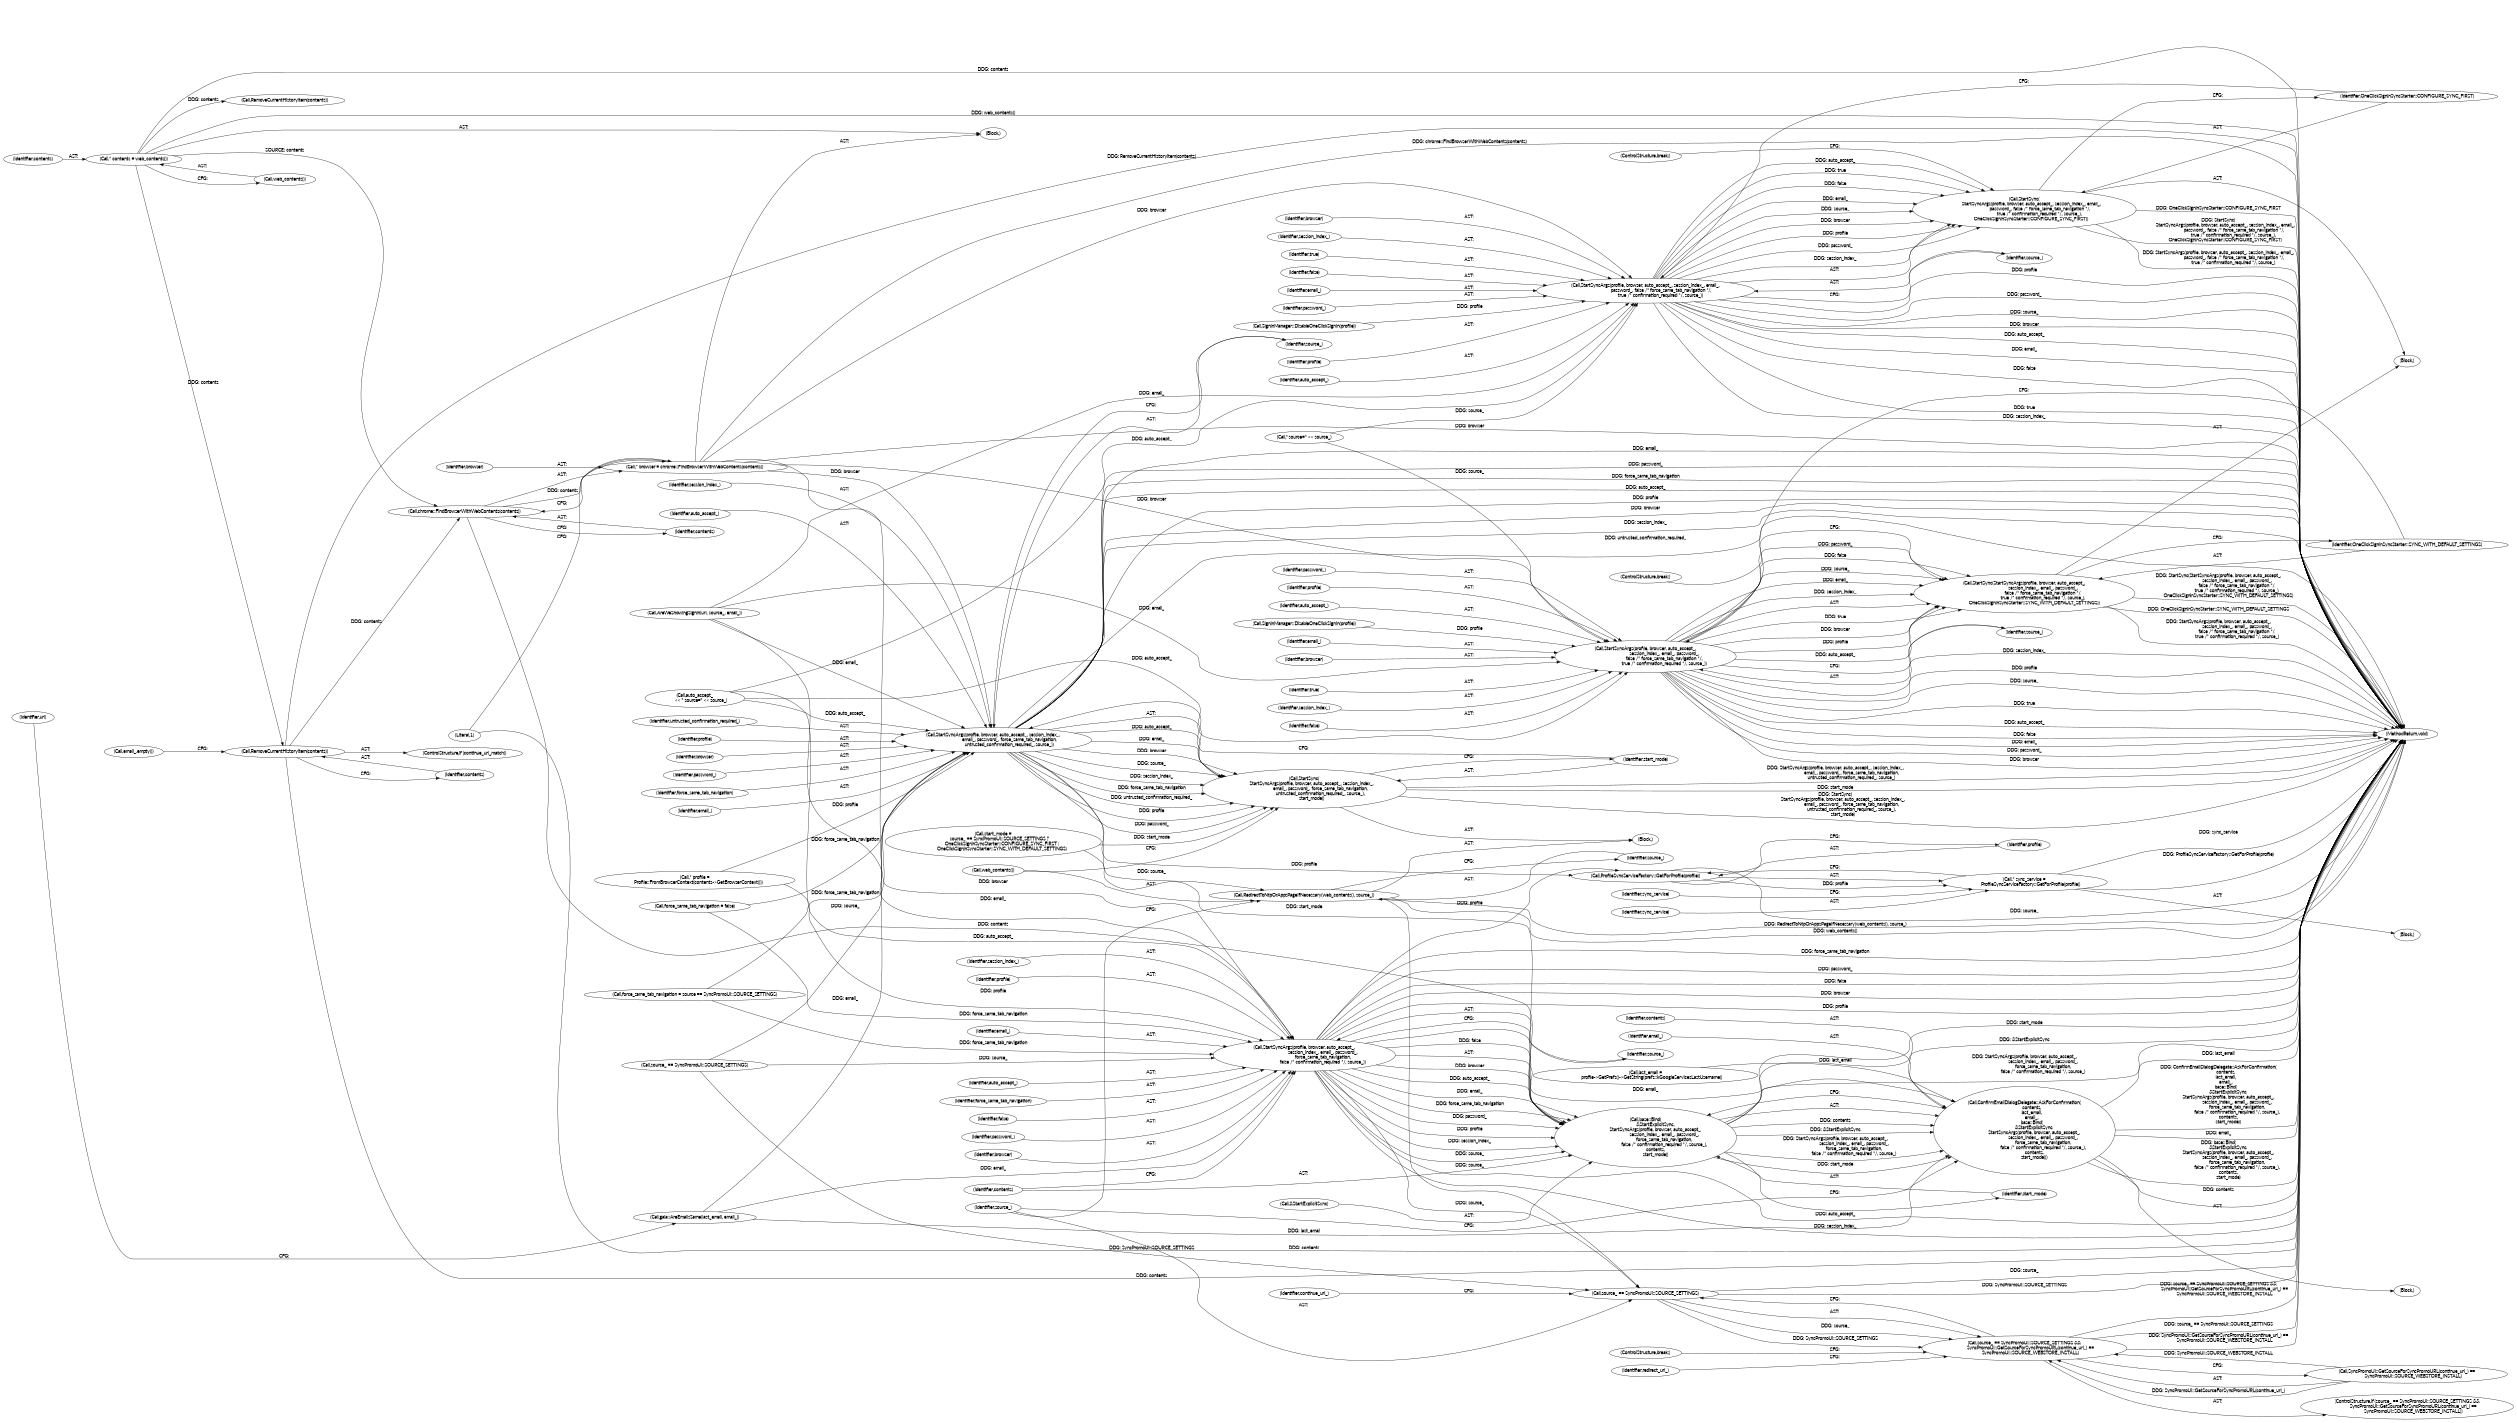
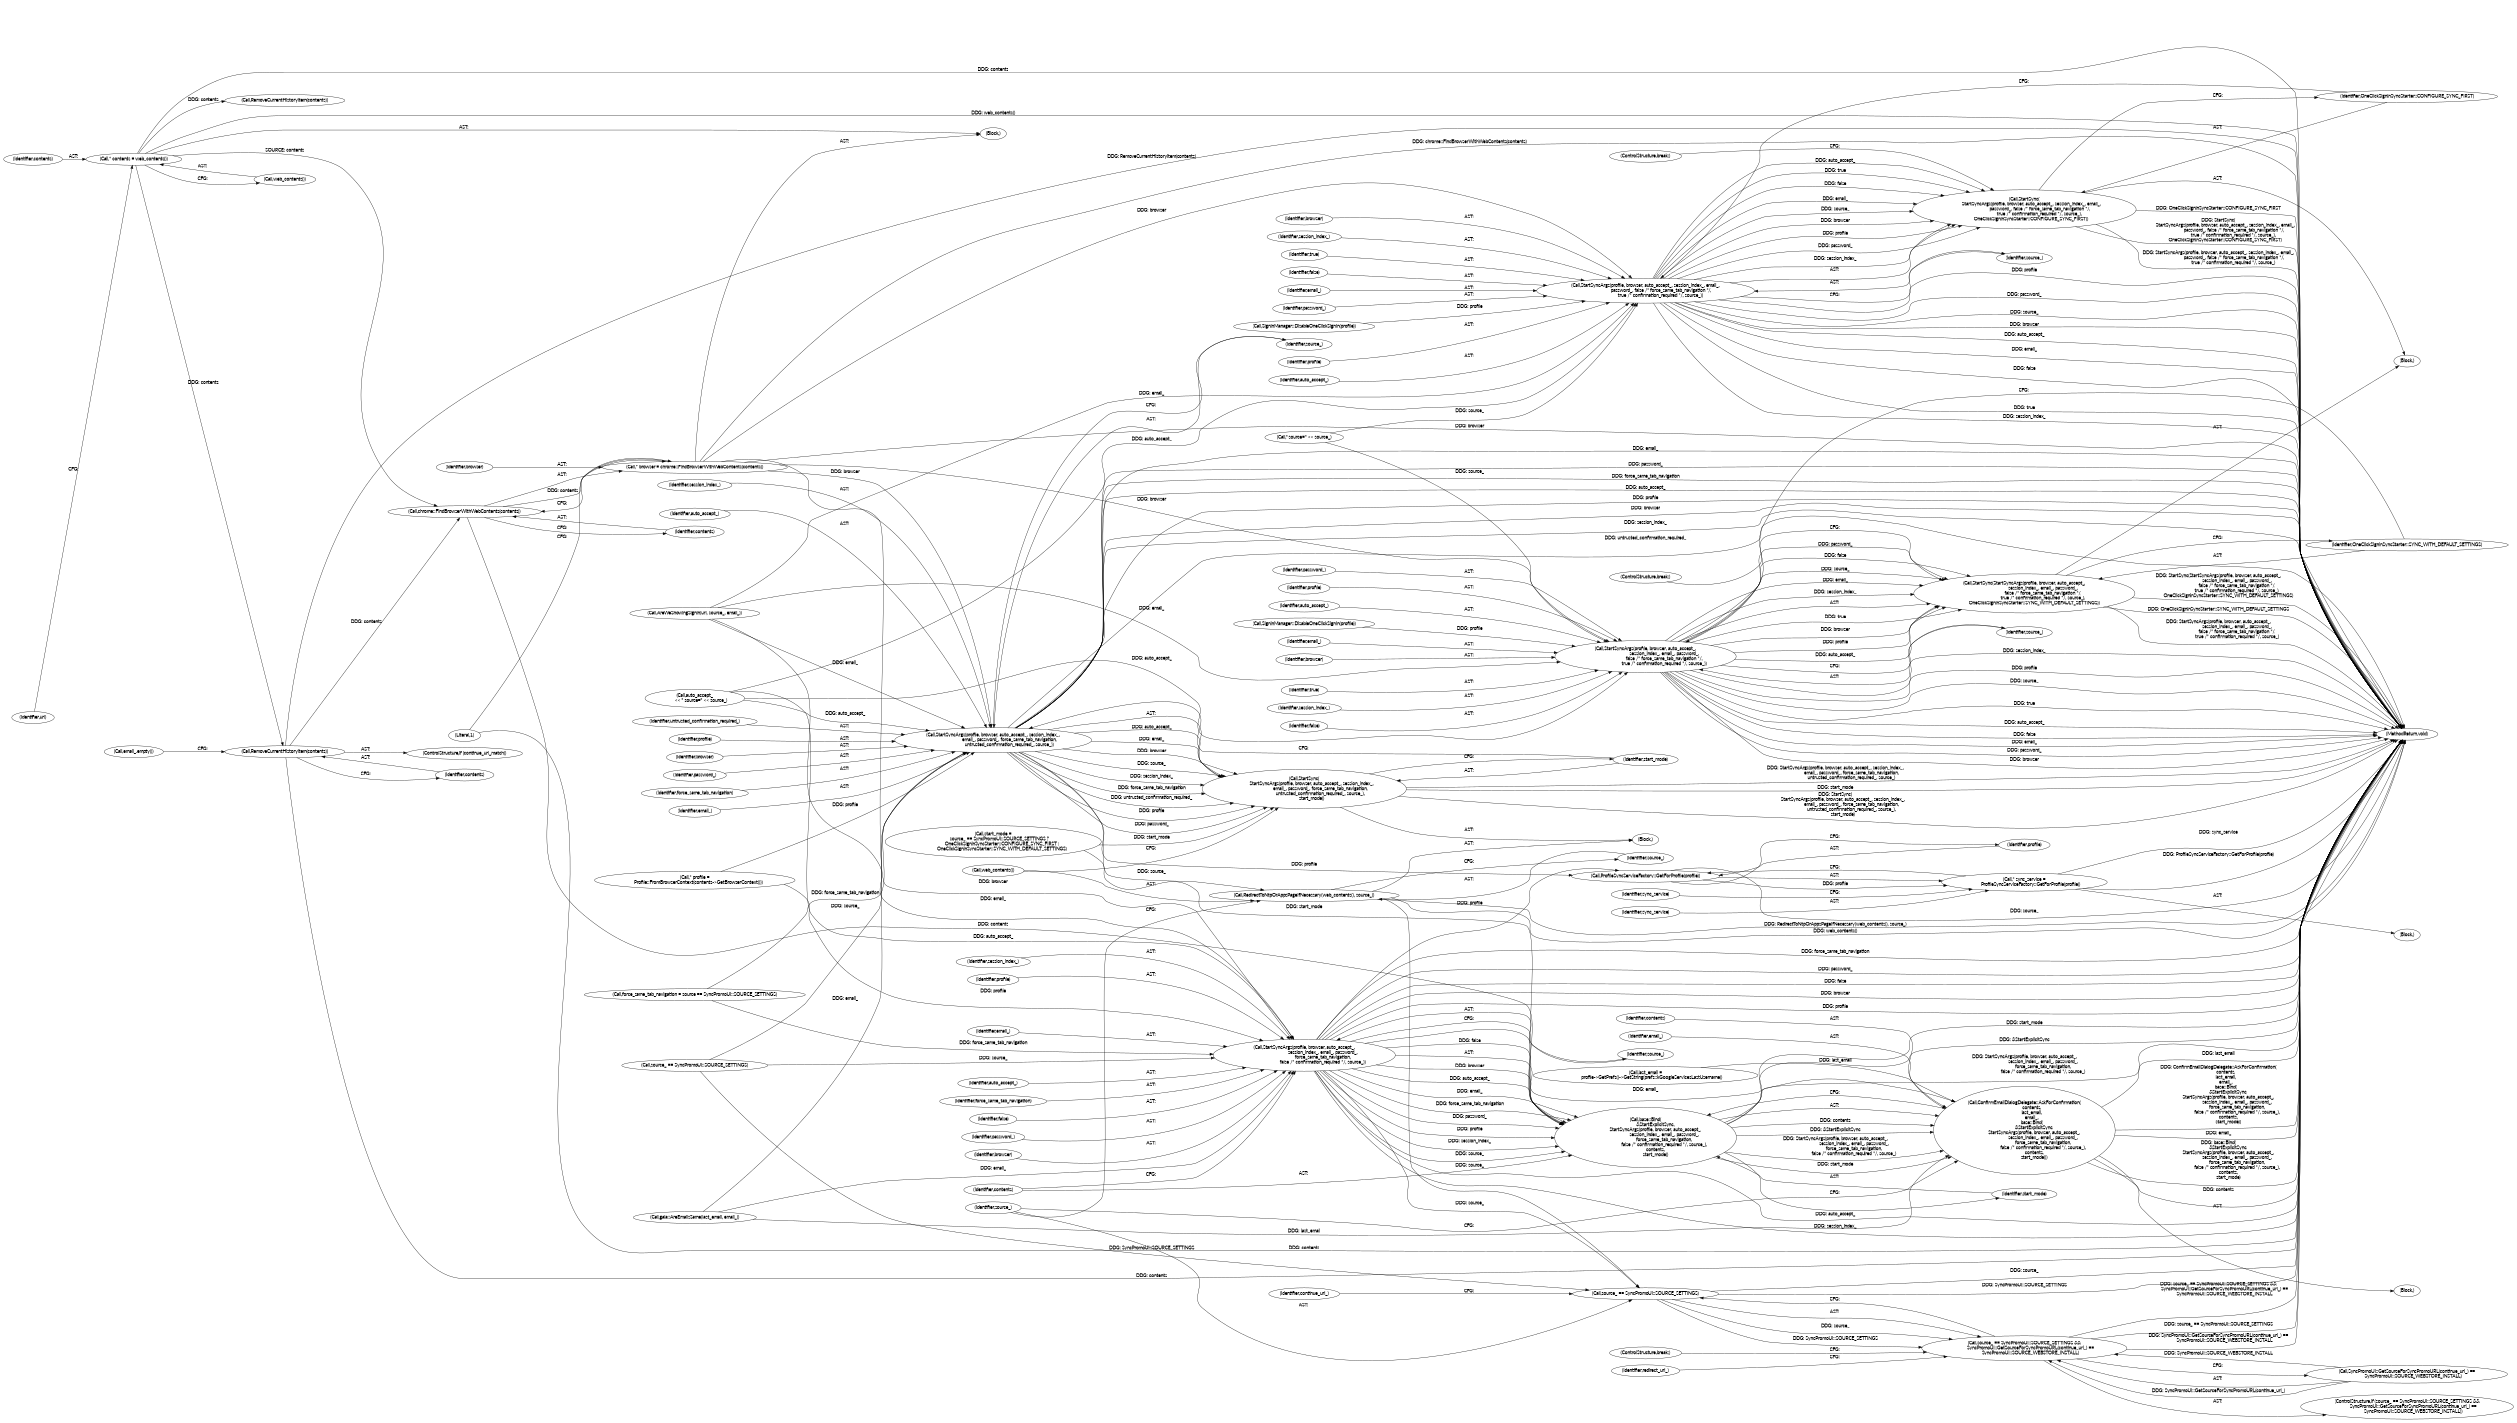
node "(Call,force_same_tab_navigation = false)": removed
node "(Call,&StartExplicitSync)": removed
edge "(Identifier,url)" -> "(Call,gaia::AreEmailsSame(last_email, email_))": now "(Identifier,url)" -> "(Call,* contents = web_contents())"
